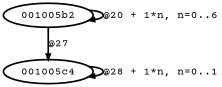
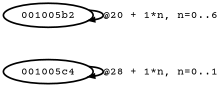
edge "001005b2" -> "001005c4": removed, label "@27"
